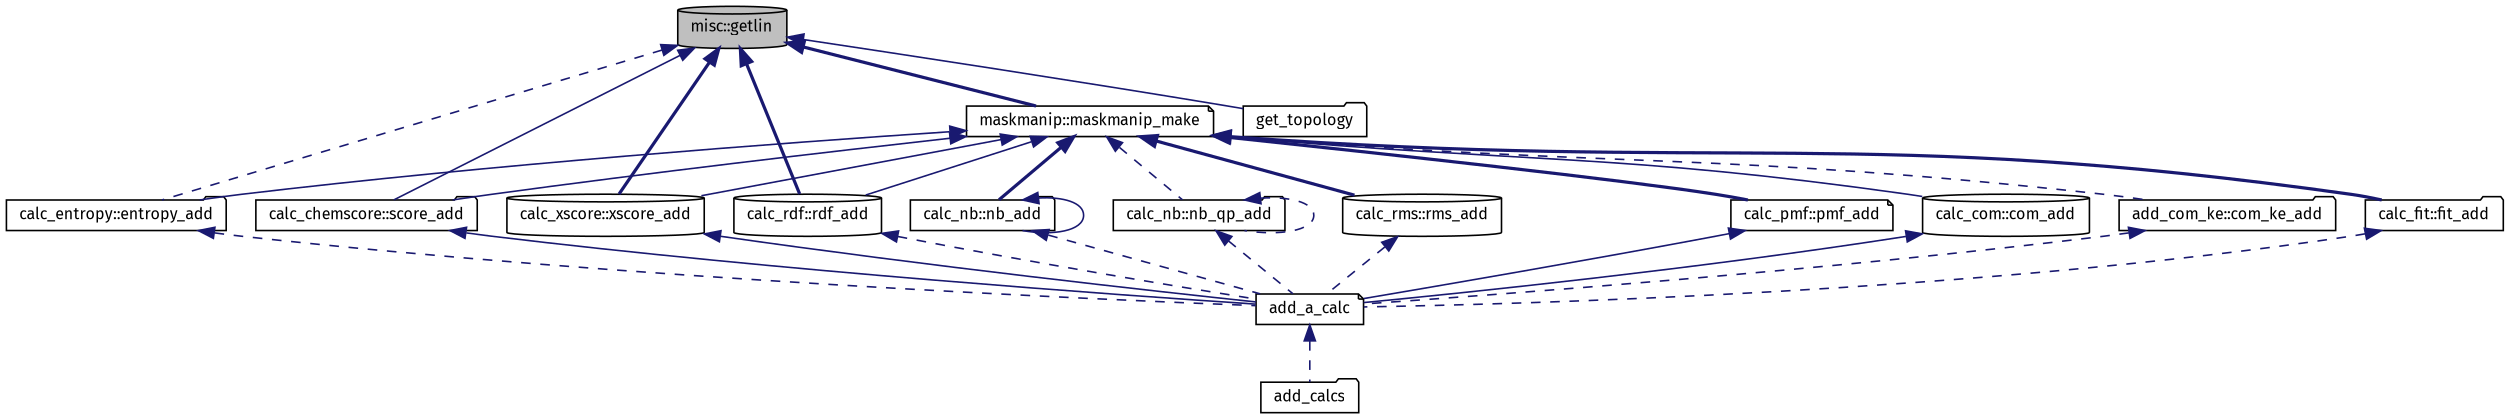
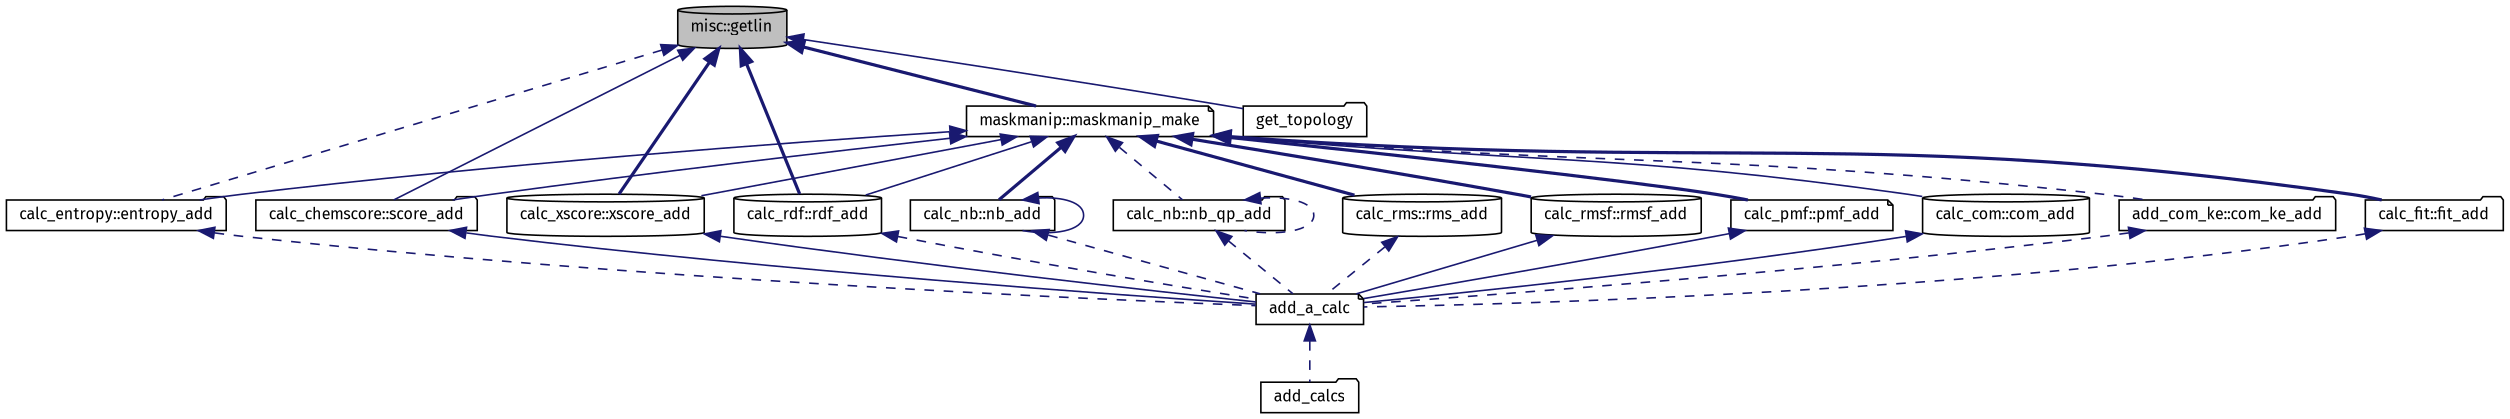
node "calc_rmsf::rmsf_add": added
